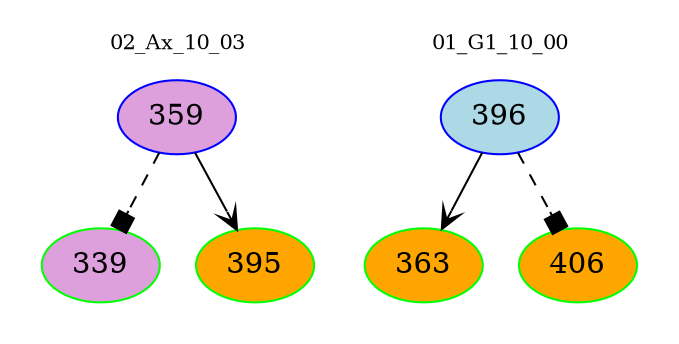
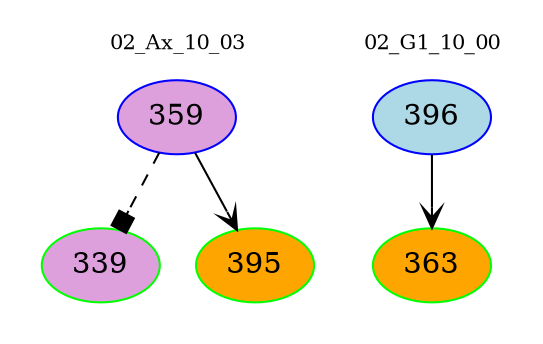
cluster "01_G1_10_00": label "01_G1_10_00" -> "02_G1_10_00"
node "406": removed
